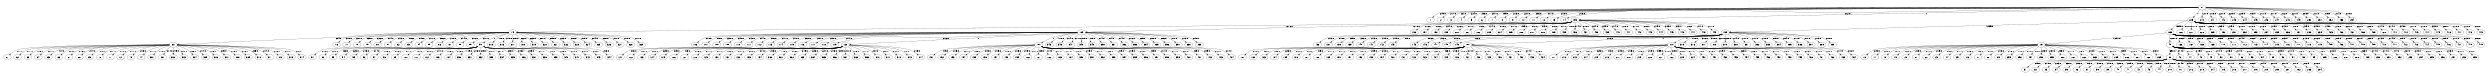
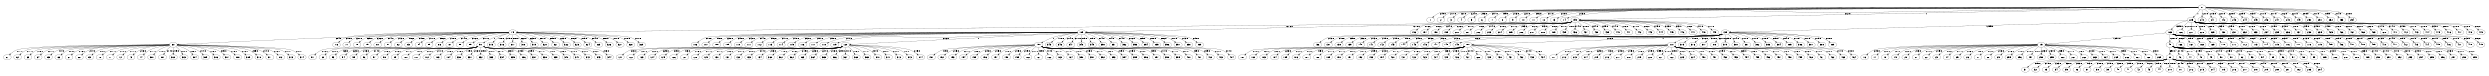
node "144": added
node "428": label "428" -> "628"
